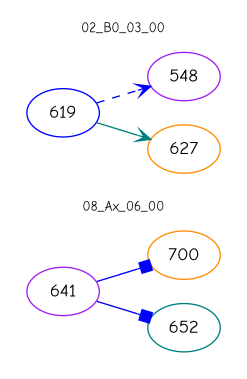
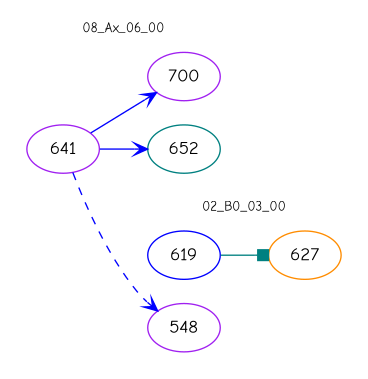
edge "619" -> "548": now "641" -> "548"
edge "619" -> "627": arrowhead vee -> box
node "700": color darkorange -> purple
edge "641" -> "700": arrowhead box -> vee
edge "641" -> "652": arrowhead box -> vee
